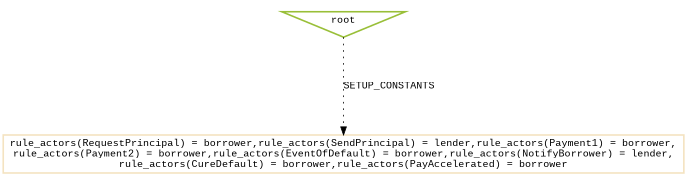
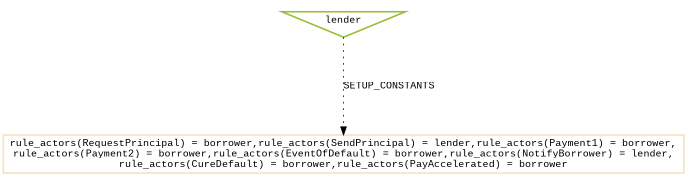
node "root": label "root" -> "lender"
